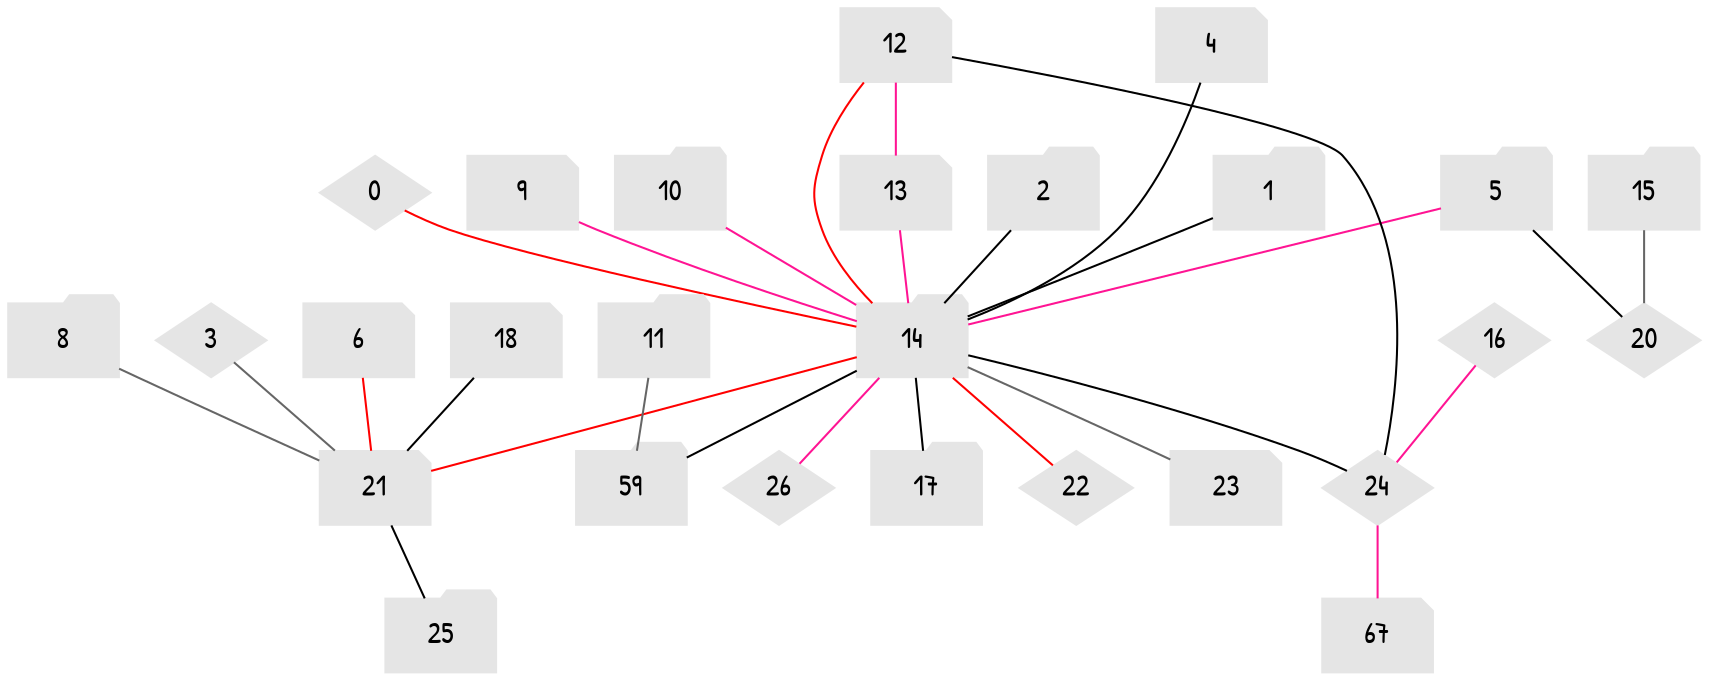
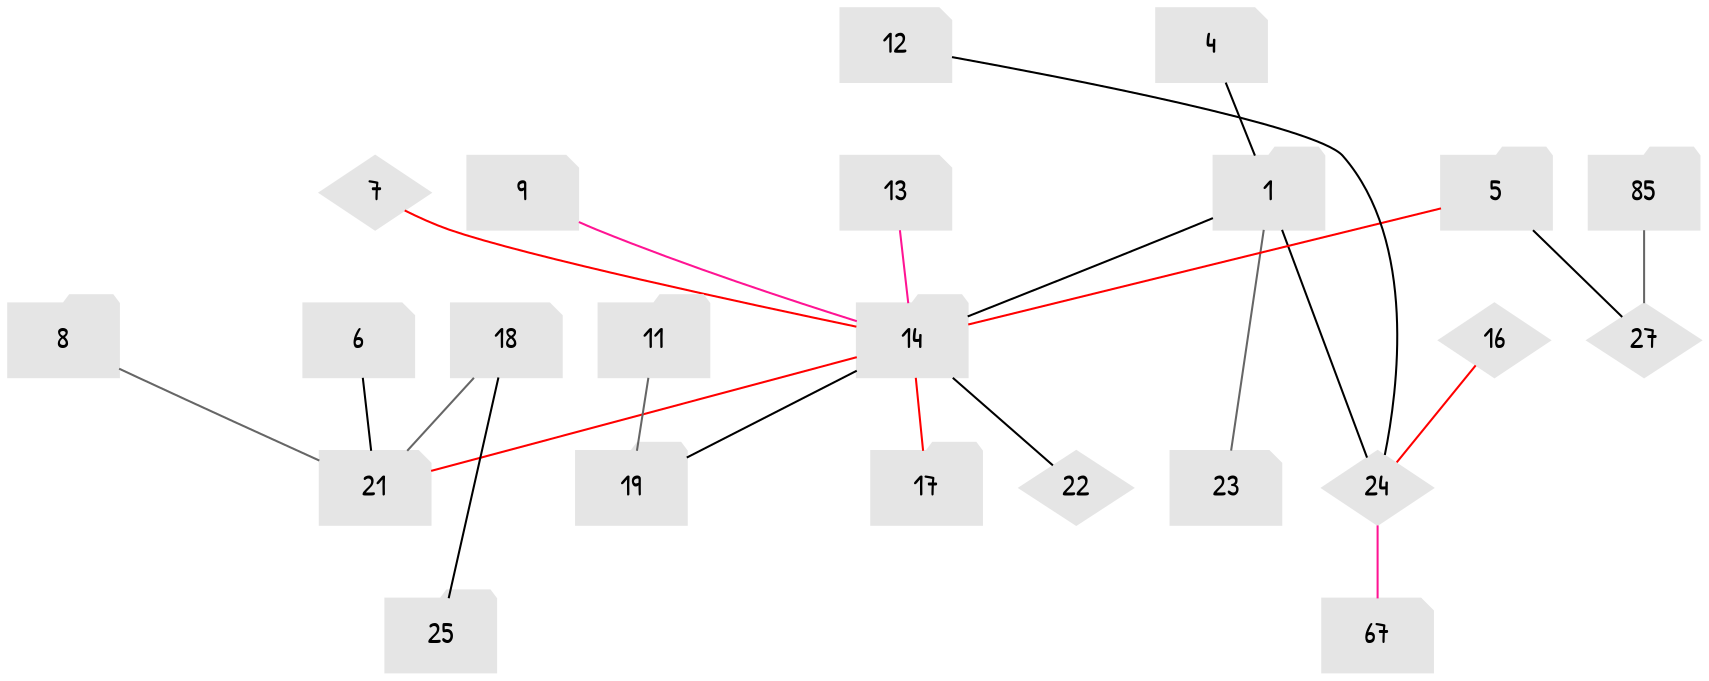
edge "12" -- "13": removed
node "0": label "0" -> "7"
node "10": removed
node "2": removed
node "15": label "15" -> "85"
edge "12" -- "14": removed
edge "4" -- "14": now "4" -- "1"
edge "5" -- "14": color deeppink -> red
node "3": removed
node "20": label "20" -> "27"
edge "14" -- "24": now "1" -- "24"
edge "14" -- "23": now "1" -- "23"
edge "6" -- "21": color red -> black
edge "18" -- "21": color black -> gray40
edge "14" -- "17": color black -> red
edge "16" -- "24": color deeppink -> red
edge "14" -- "22": color red -> black
node "59": label "59" -> "19"
node "26": removed
edge "21" -- "25": now "18" -- "25"
